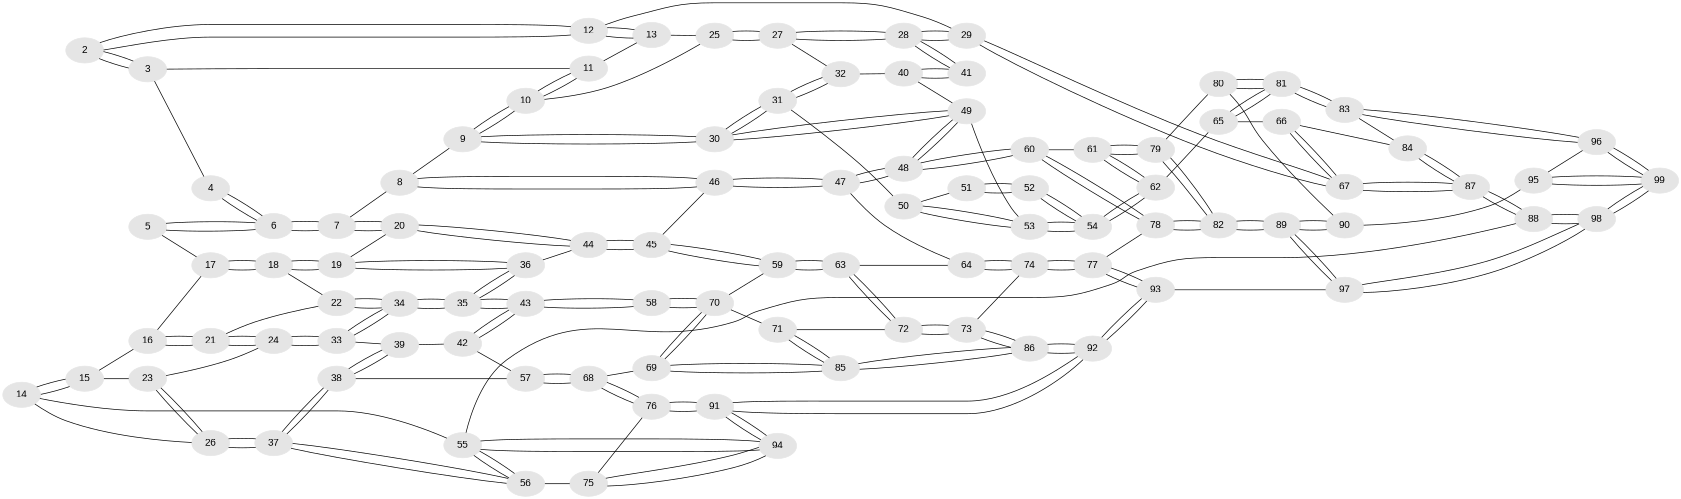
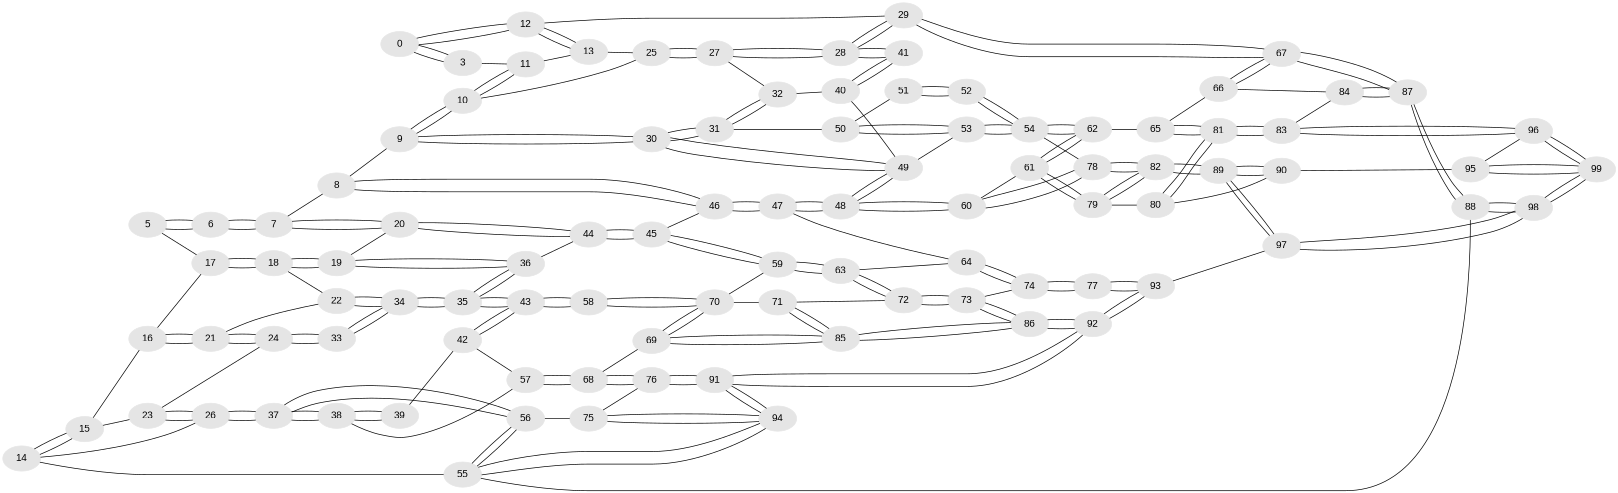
node "2": label "2" -> "0"
node "4": removed
edge "78" -- "77": now "78" -- "54"
edge "33" -- "39": removed
